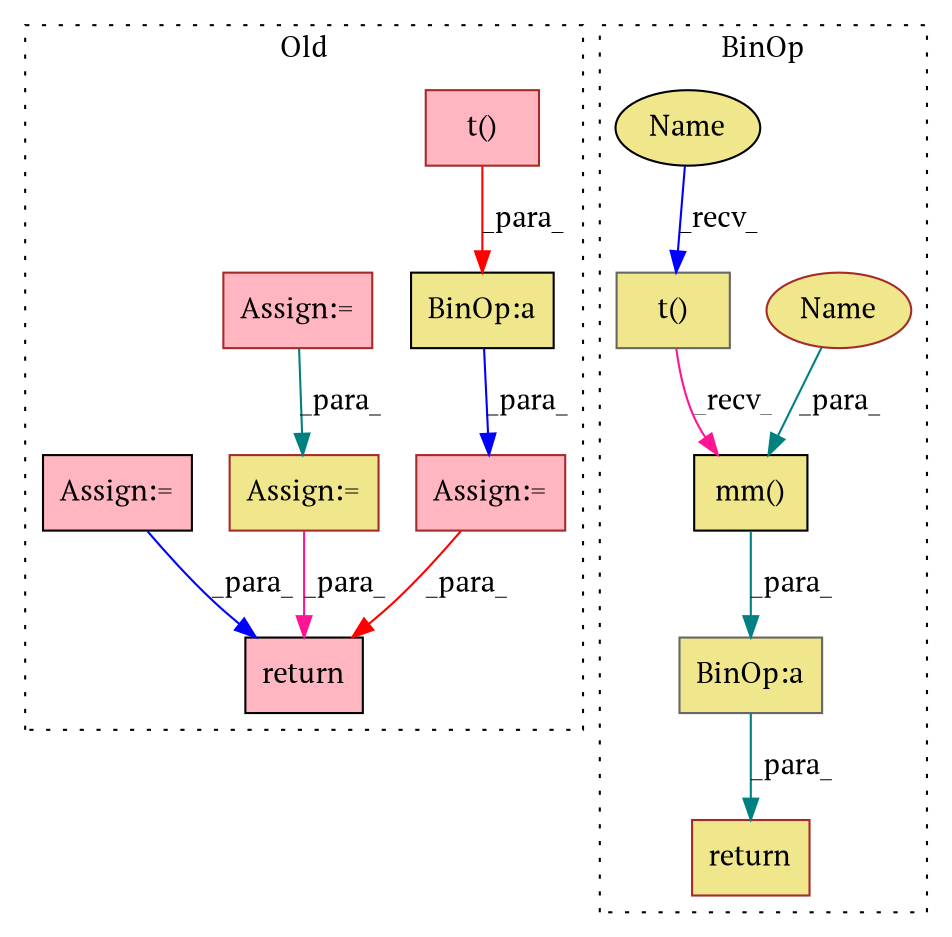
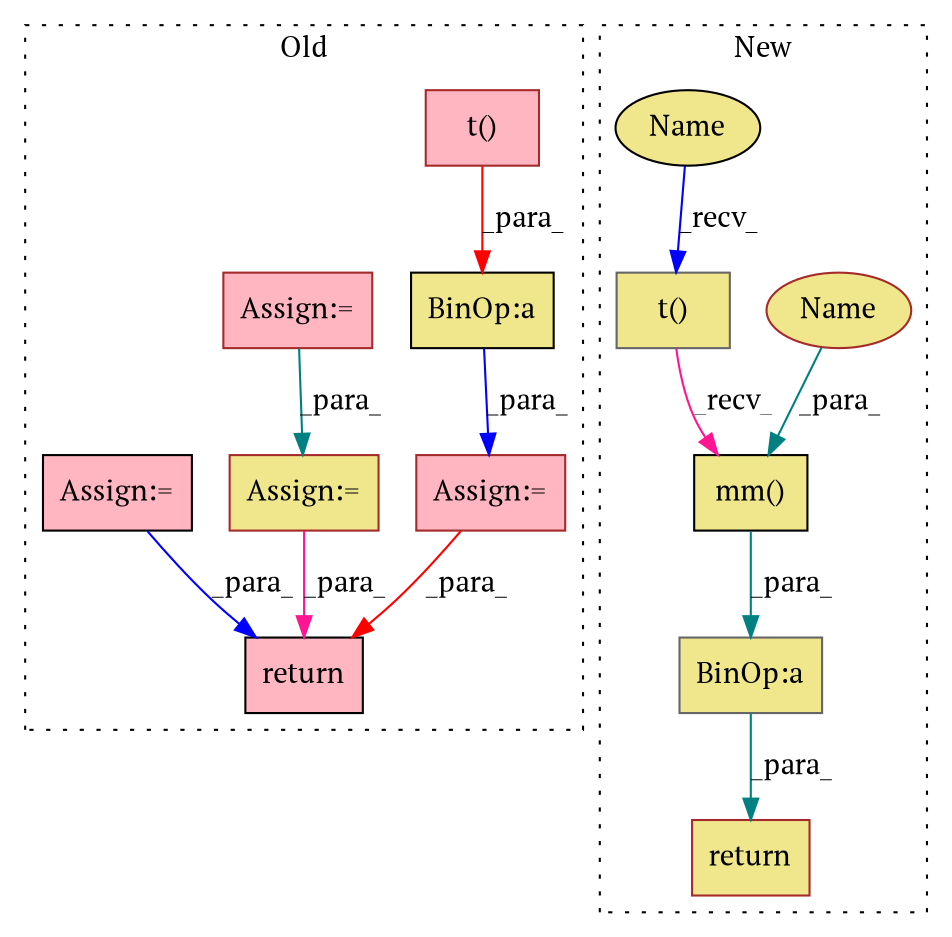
cluster "BinOp": label "BinOp" -> "New"
